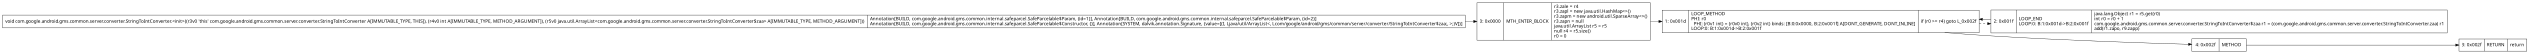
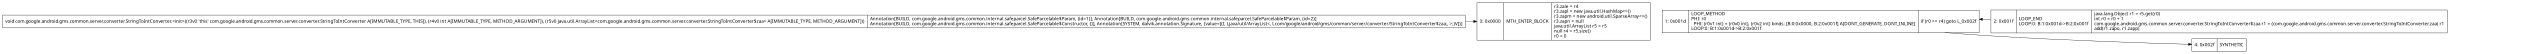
edge "0: 0x0000" -> "1: 0x001d": removed
edge "1: 0x001d" -> "2: 0x001f": removed
node "2: 0x001f": text "add(r1.zapo, r9.zapp)" -> "add(r1.zapo, r1.zapp)"
node "4: 0x002f": text "METHOD" -> "SYNTHETIC"
node "3: 0x002f": removed
